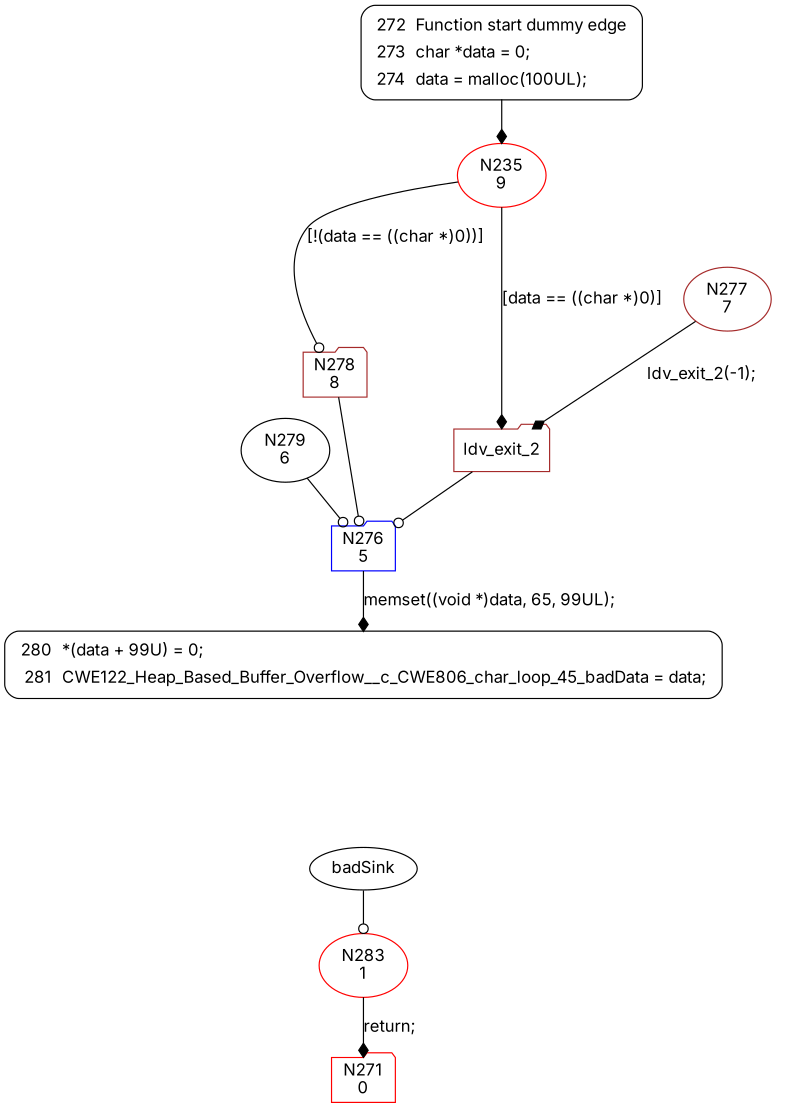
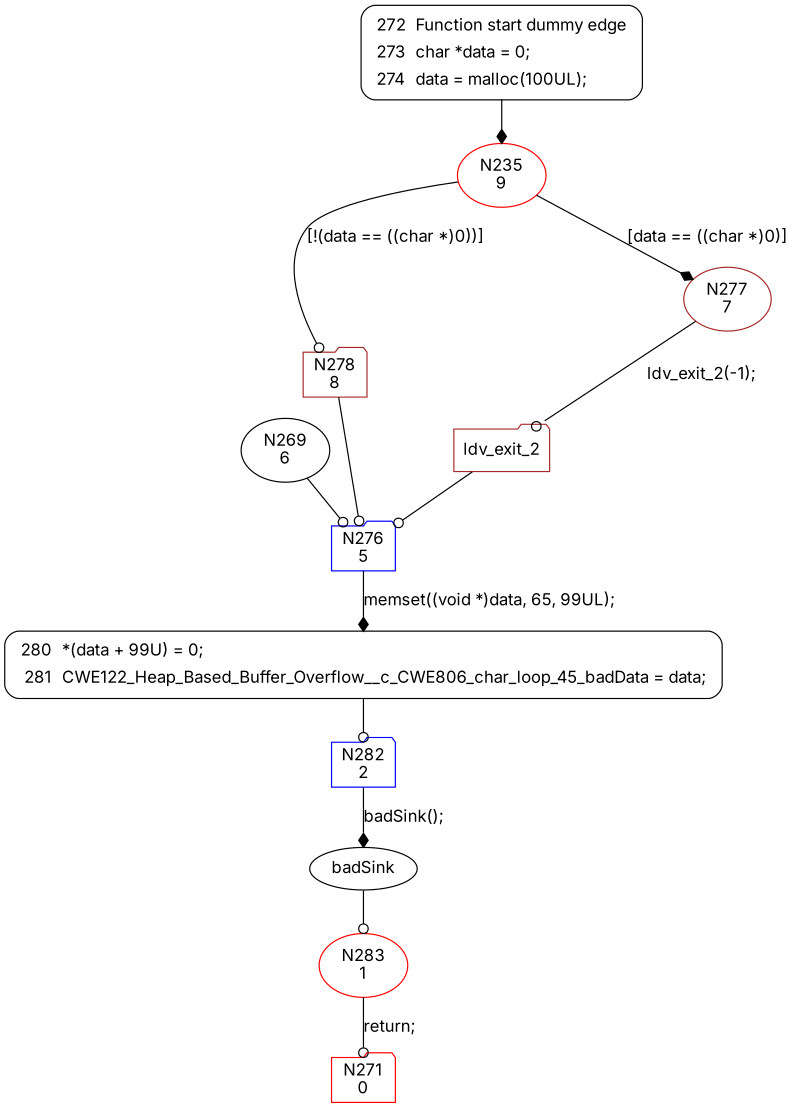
edge "N235 9" -> "ldv_exit_2": now "N235 9" -> "N277 7"
edge "N277 7" -> "ldv_exit_2": arrowhead diamond -> odot
node "N279 6": label "N279 6" -> "N269 6"
node "N282 2": added
edge "N283 1" -> "N271 0": arrowhead diamond -> odot
